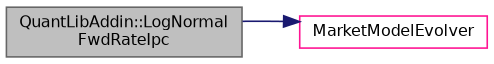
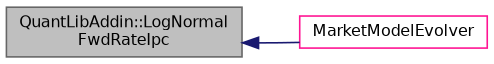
edge "QuantLibAddin::LogNormal FwdRateIpc" -> "MarketModelEvolver": reversed
